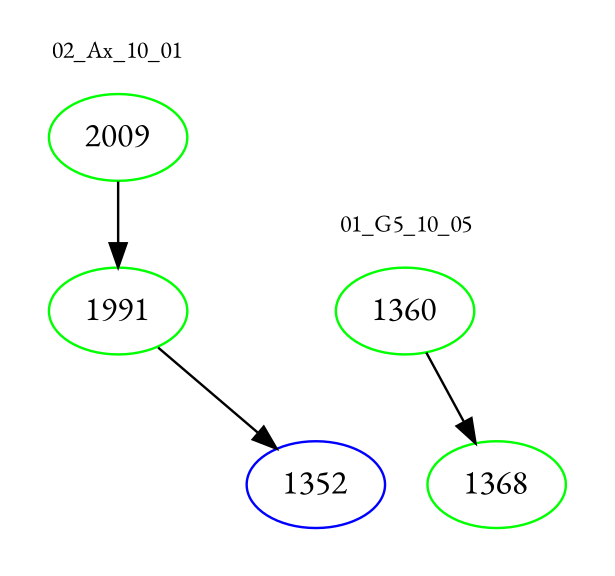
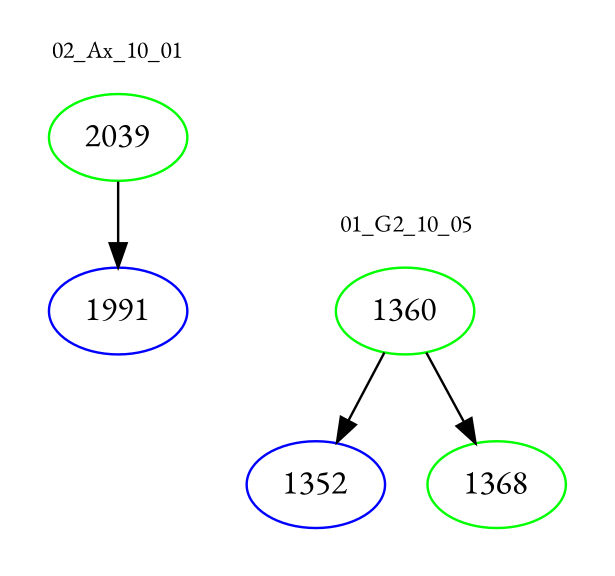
node "2009": label "2009" -> "2039"
cluster "01_G5_10_05": label "01_G5_10_05" -> "01_G2_10_05"
node "1991": color green -> blue
edge "1991" -> "1352": now "1360" -> "1352"
